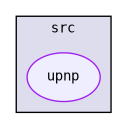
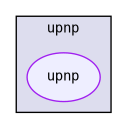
cluster "src": label "src" -> "upnp"
